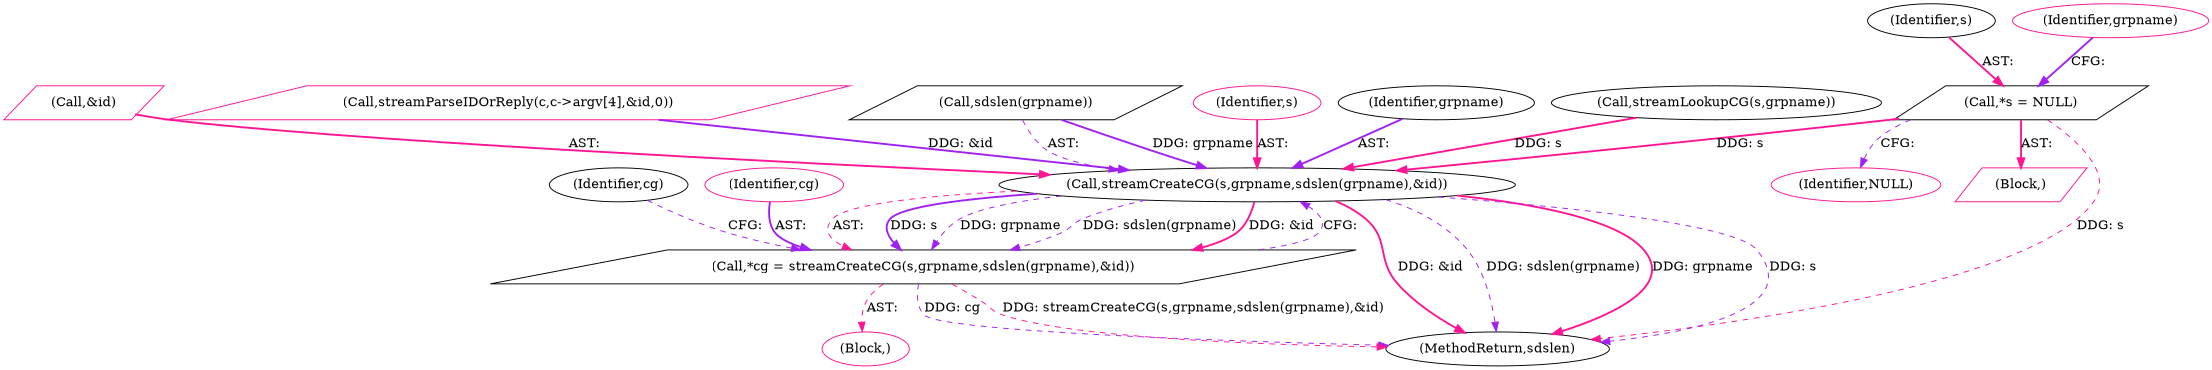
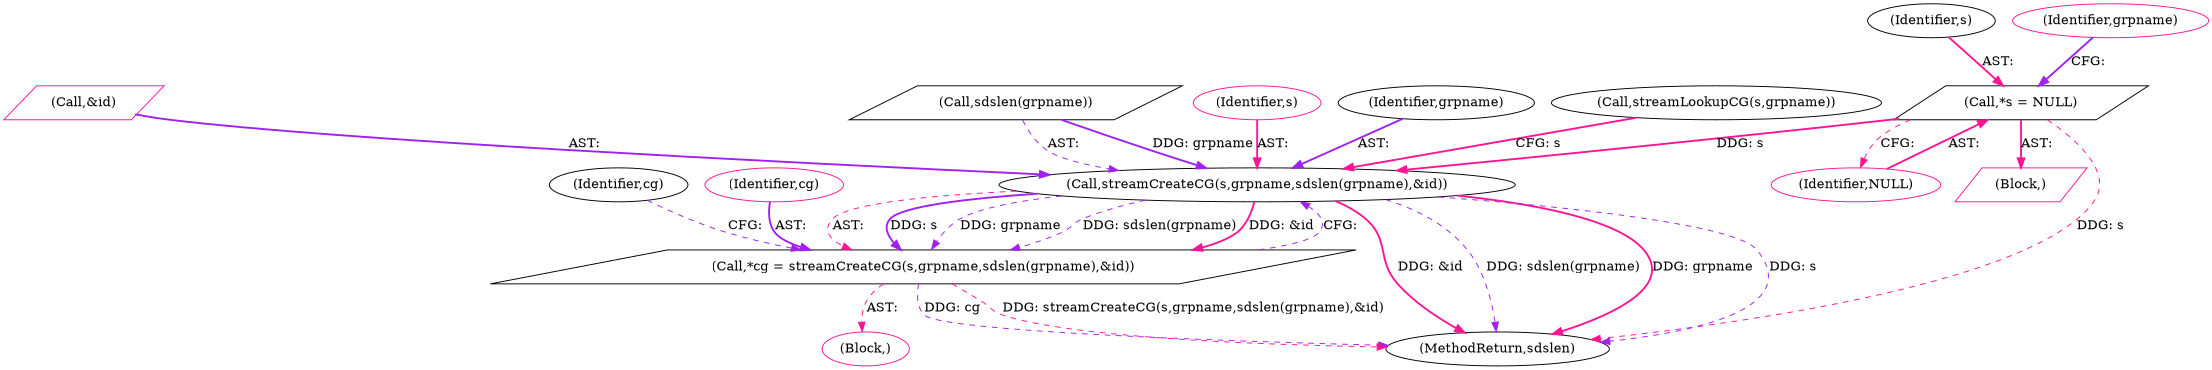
node "(Call,streamParseIDOrReply(c,c->argv[4],&id,0))": removed
edge "(Call,*s = NULL)" -> "(Identifier,NULL)": color purple -> deeppink
edge "(Call,streamLookupCG(s,grpname))" -> "(Call,streamCreateCG(s,grpname,sdslen(grpname),&id))": label "DDG: s" -> "CFG: s"
edge "(Identifier,NULL)" -> "(Call,*s = NULL)": added, label "AST:"
edge "(Call,&id)" -> "(Call,streamCreateCG(s,grpname,sdslen(grpname),&id))": color deeppink -> purple
